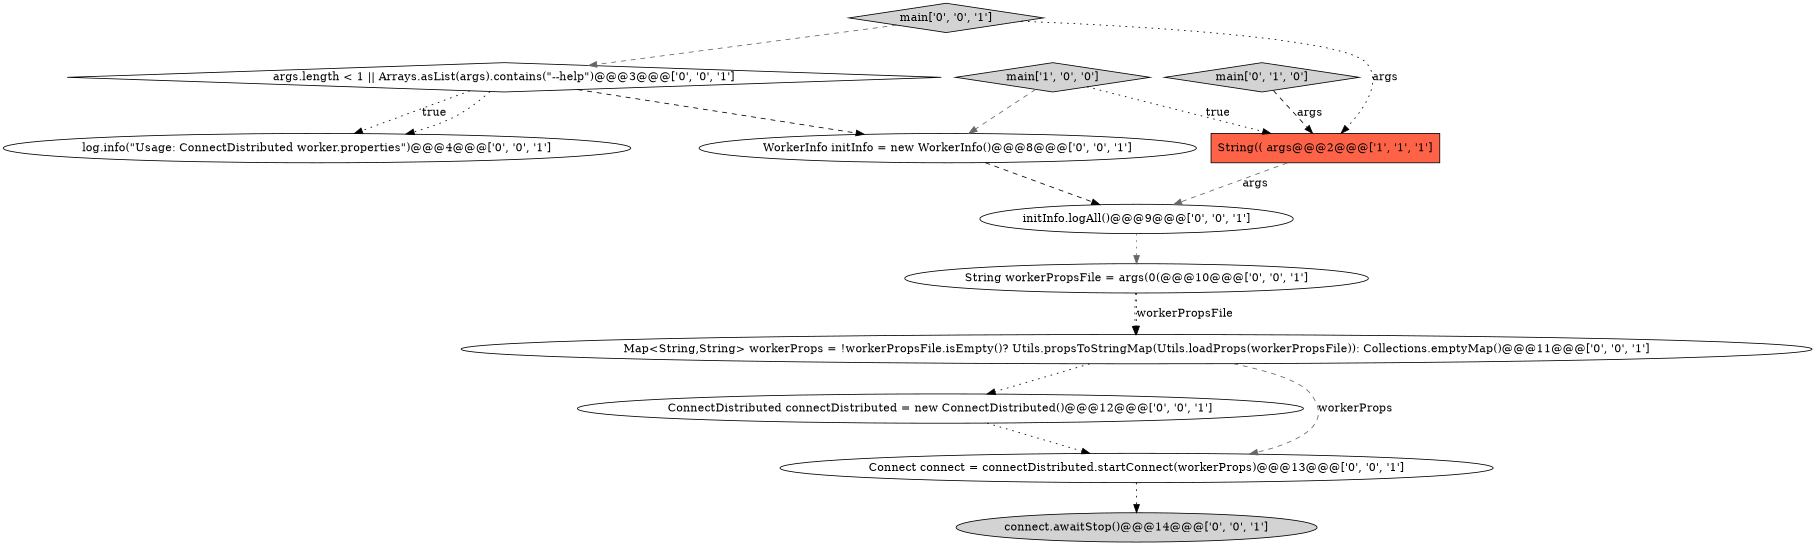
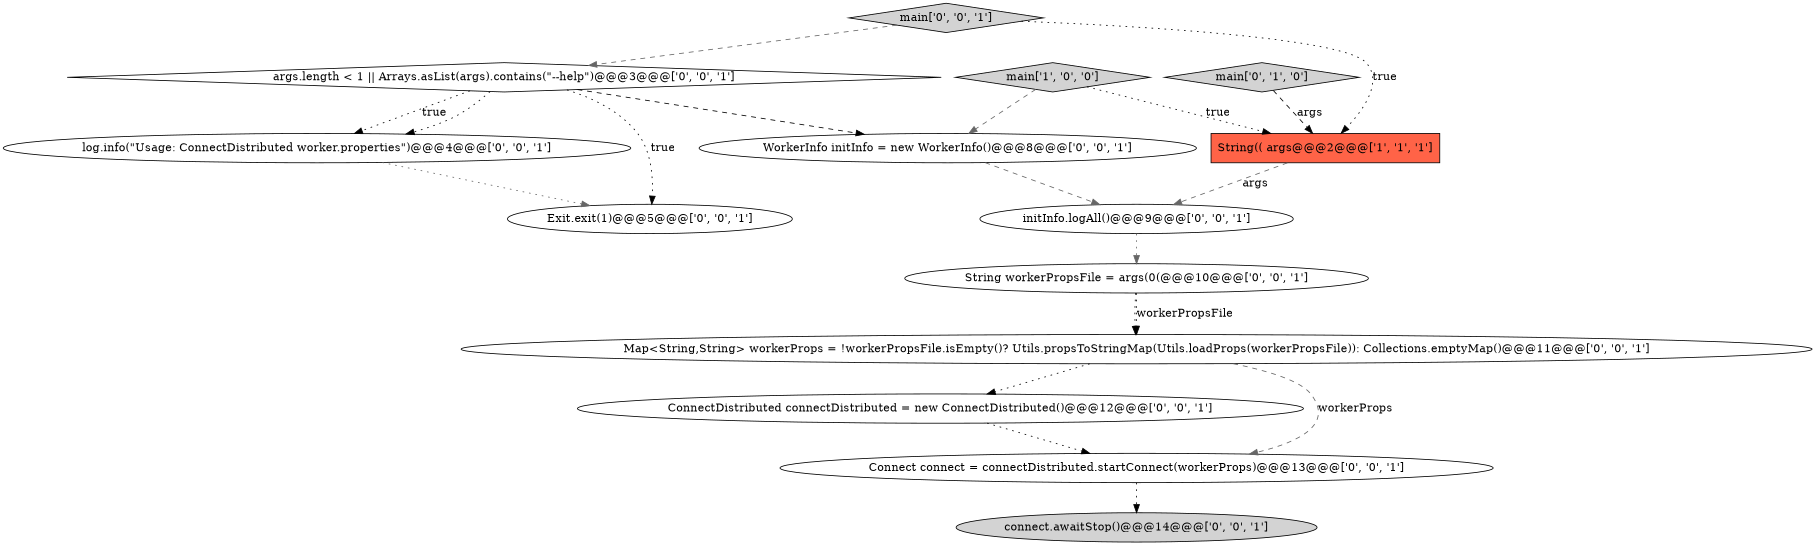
edge "main['0', '0', '1']" -> "String(( args@@@2@@@['1', '1', '1']": label "args" -> "true"
edge "WorkerInfo initInfo = new WorkerInfo()@@@8@@@['0', '0', '1']" -> "initInfo.logAll()@@@9@@@['0', '0', '1']": color black -> gray40
node "Exit.exit(1)@@@5@@@['0', '0', '1']": added
